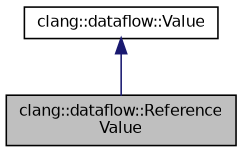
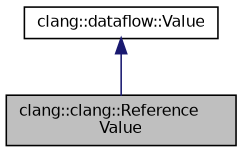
node "clang::dataflow::Reference Value": label "clang::dataflow::Reference Value" -> "clang::clang::Reference Value"
